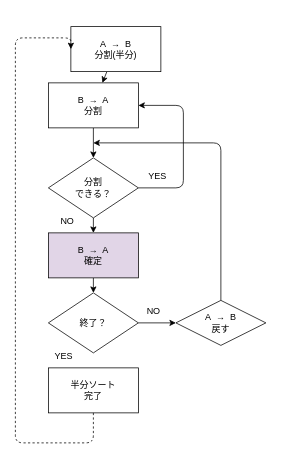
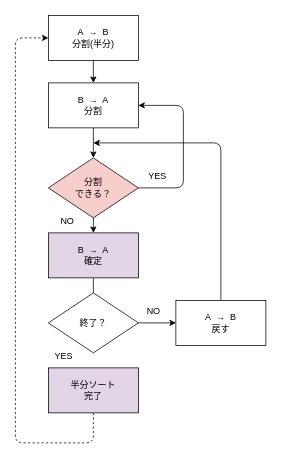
node "A → B 分割(半分)": moved (116, 49) -> (93, 38)
node "分割 できる？": fillcolor #ffffff -> #f8cecc
edge "B → A 確定" -> "終了？": arrowhead classic -> none
node "A → B 戻す": shape diamond -> rectangle
node "半分ソート 完了": fillcolor #ffffff -> #e1d5e7
